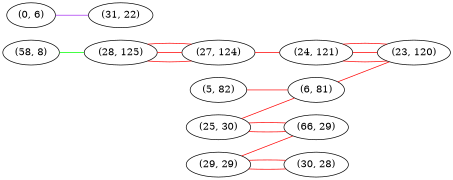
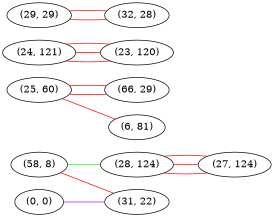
node "(0, 6)": label "(0, 6)" -> "(0, 0)"
node "(28, 125)": label "(28, 125)" -> "(28, 124)"
edge "(27, 124)" -- "(24, 121)": removed
edge "(23, 120)" -- "(6, 81)": removed
node "(5, 82)": removed
node "(25, 30)": label "(25, 30)" -> "(25, 60)"
edge "(66, 29)" -- "(29, 29)": removed
node "(30, 28)": label "(30, 28)" -> "(32, 28)"
edge "(58, 8)" -- "(31, 22)": added
